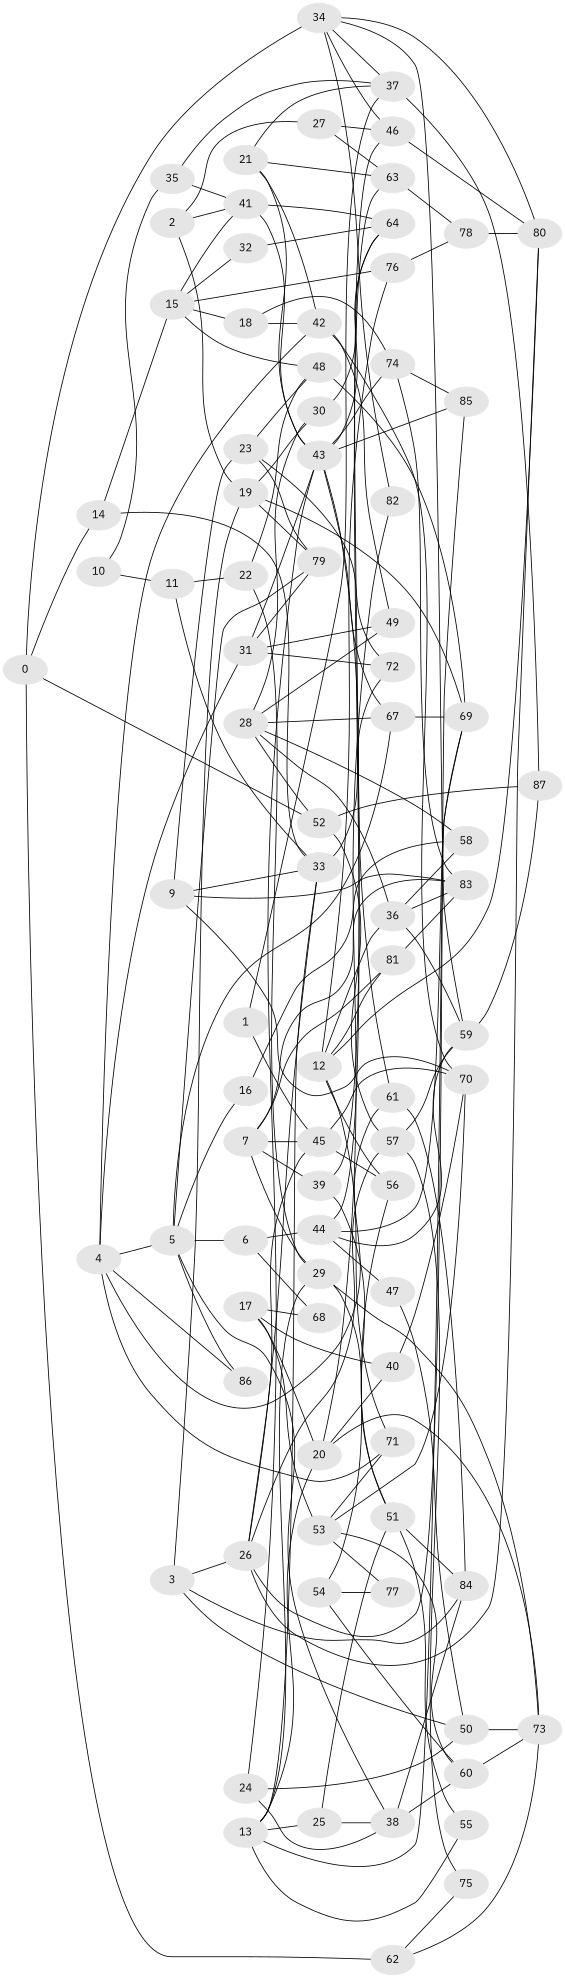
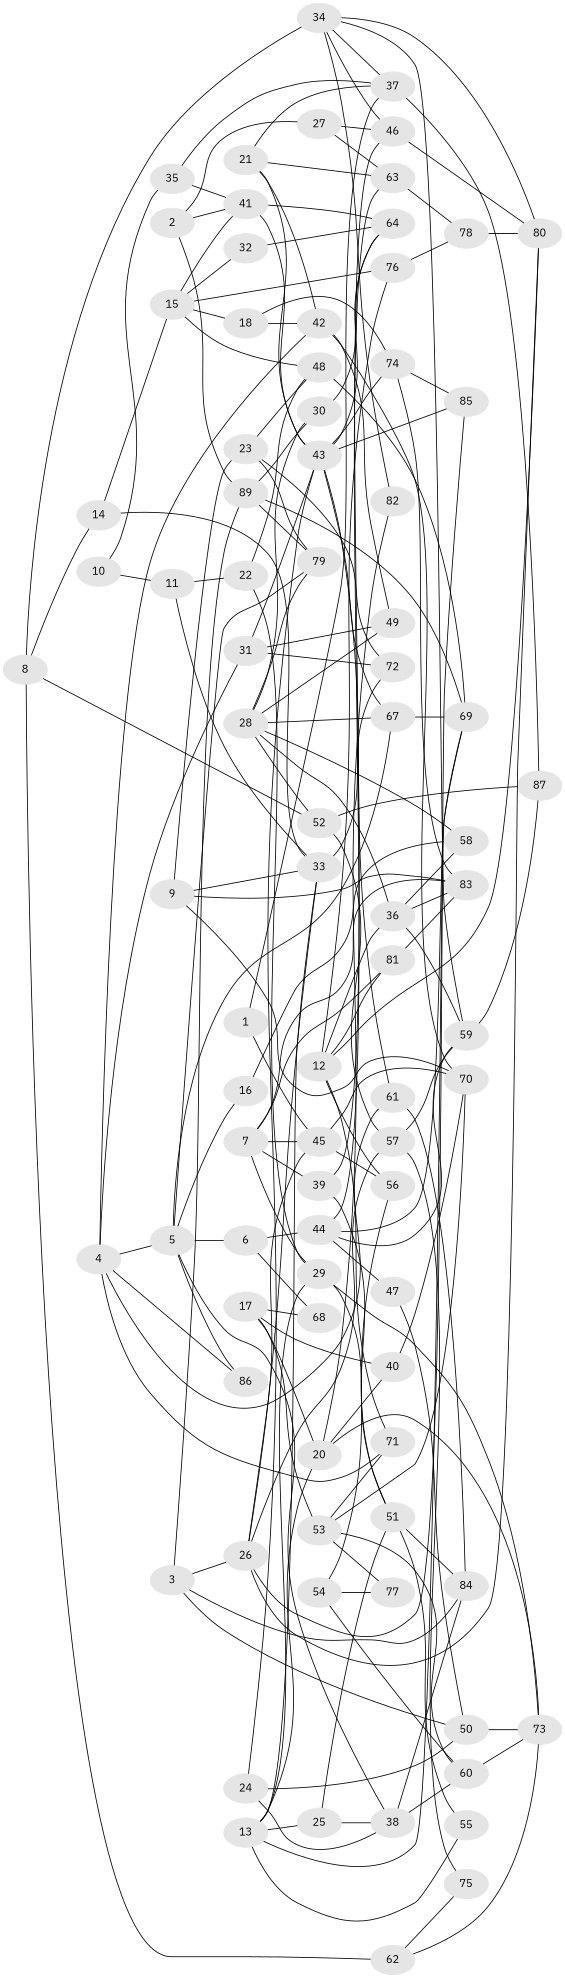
node "19": label "19" -> "89"
edge "79" -- "31": now "79" -- "28"
node "0": label "0" -> "8"
